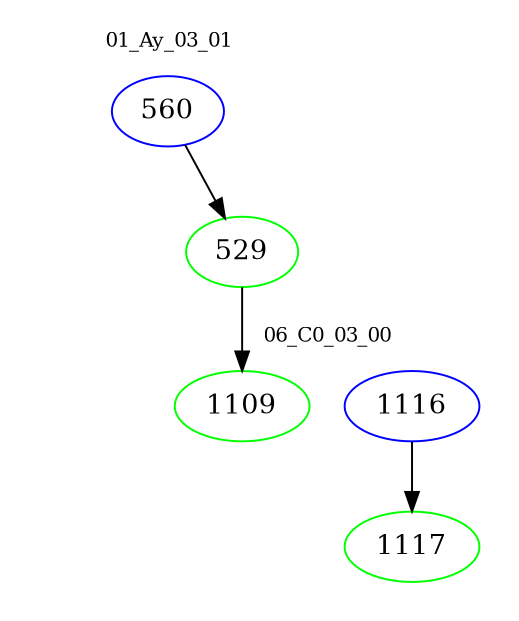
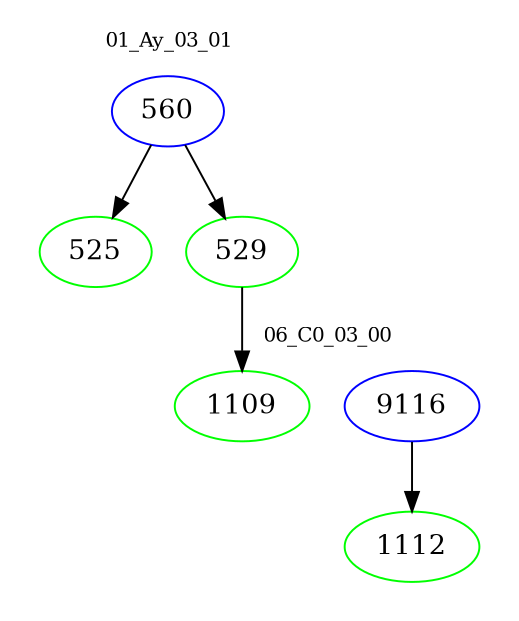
node "525": added
node "1116": label "1116" -> "9116"
node "1117": label "1117" -> "1112"
